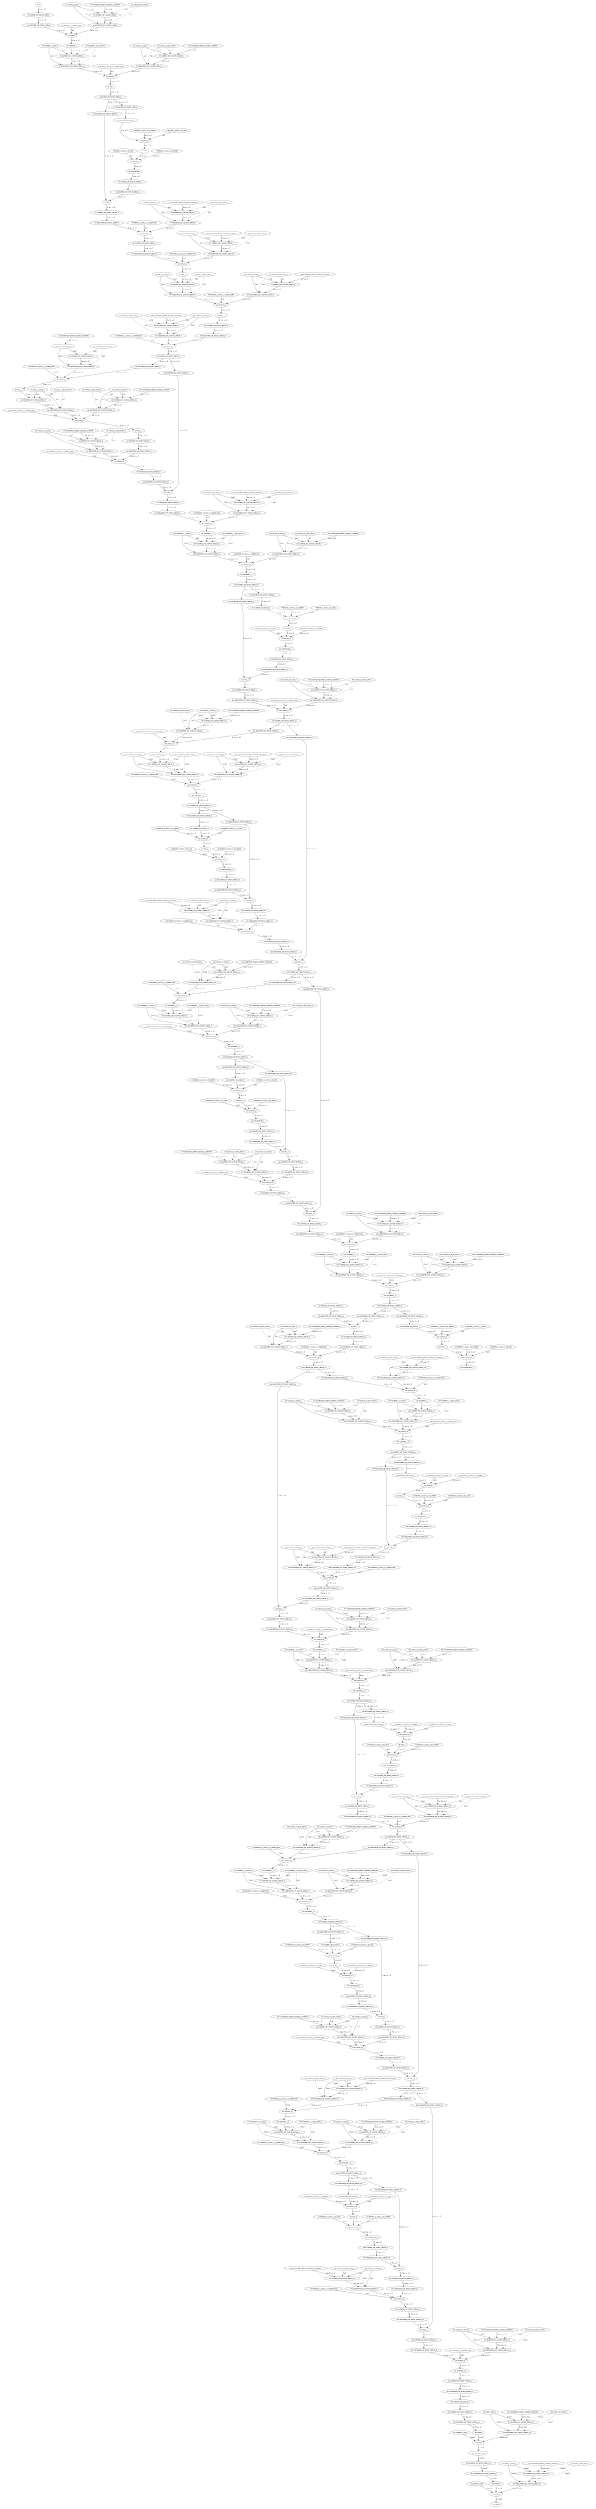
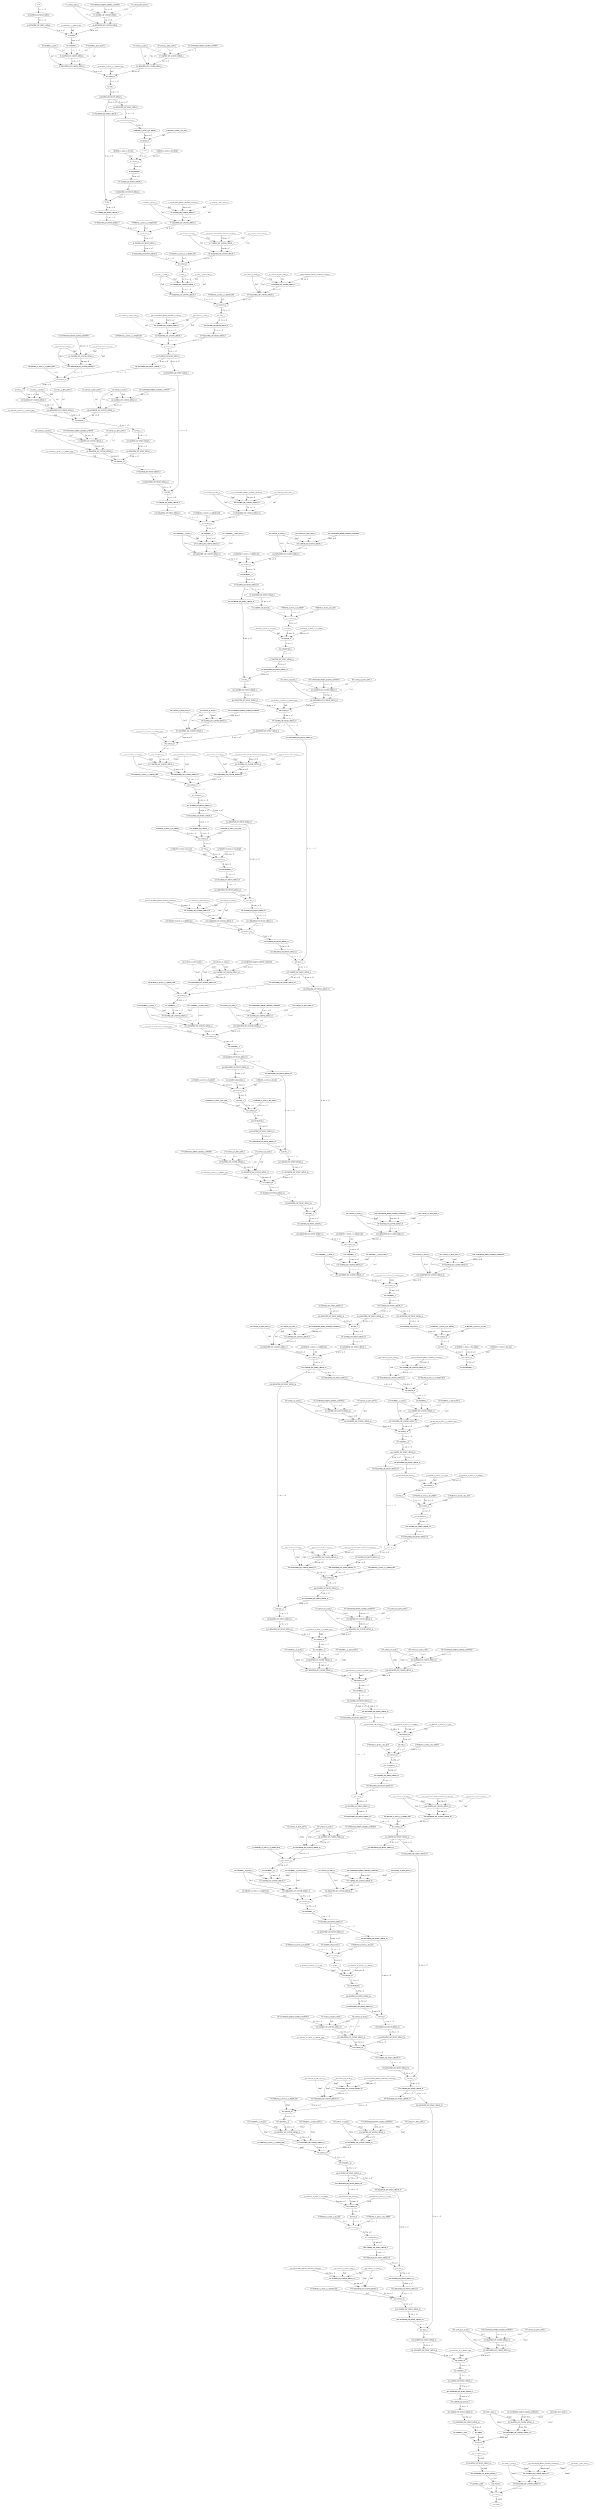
edge "64 adaptive_avg_pool2d" -> "65 conv2d_2": now "64 adaptive_avg_pool2d" -> "0 features_1_block_1_fc1_weight"
edge "118 compressed_weight_updated_constant6" -> "116 conv2d_8_scale_0": now "118 compressed_weight_updated_constant6" -> "119 quantize_per_channel_default_8"
node "9 hardswish_5_block_2_fc1_bias": label "9 hardswish_5_block_2_fc1_bias" -> "9 features_5_block_2_fc1_bias"
